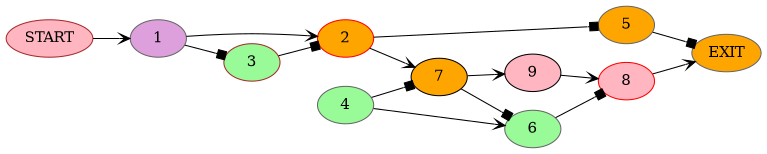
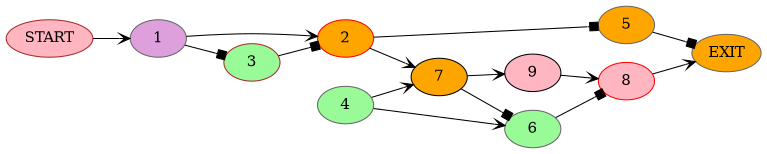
edge "4" -> "7": arrowhead box -> vee
